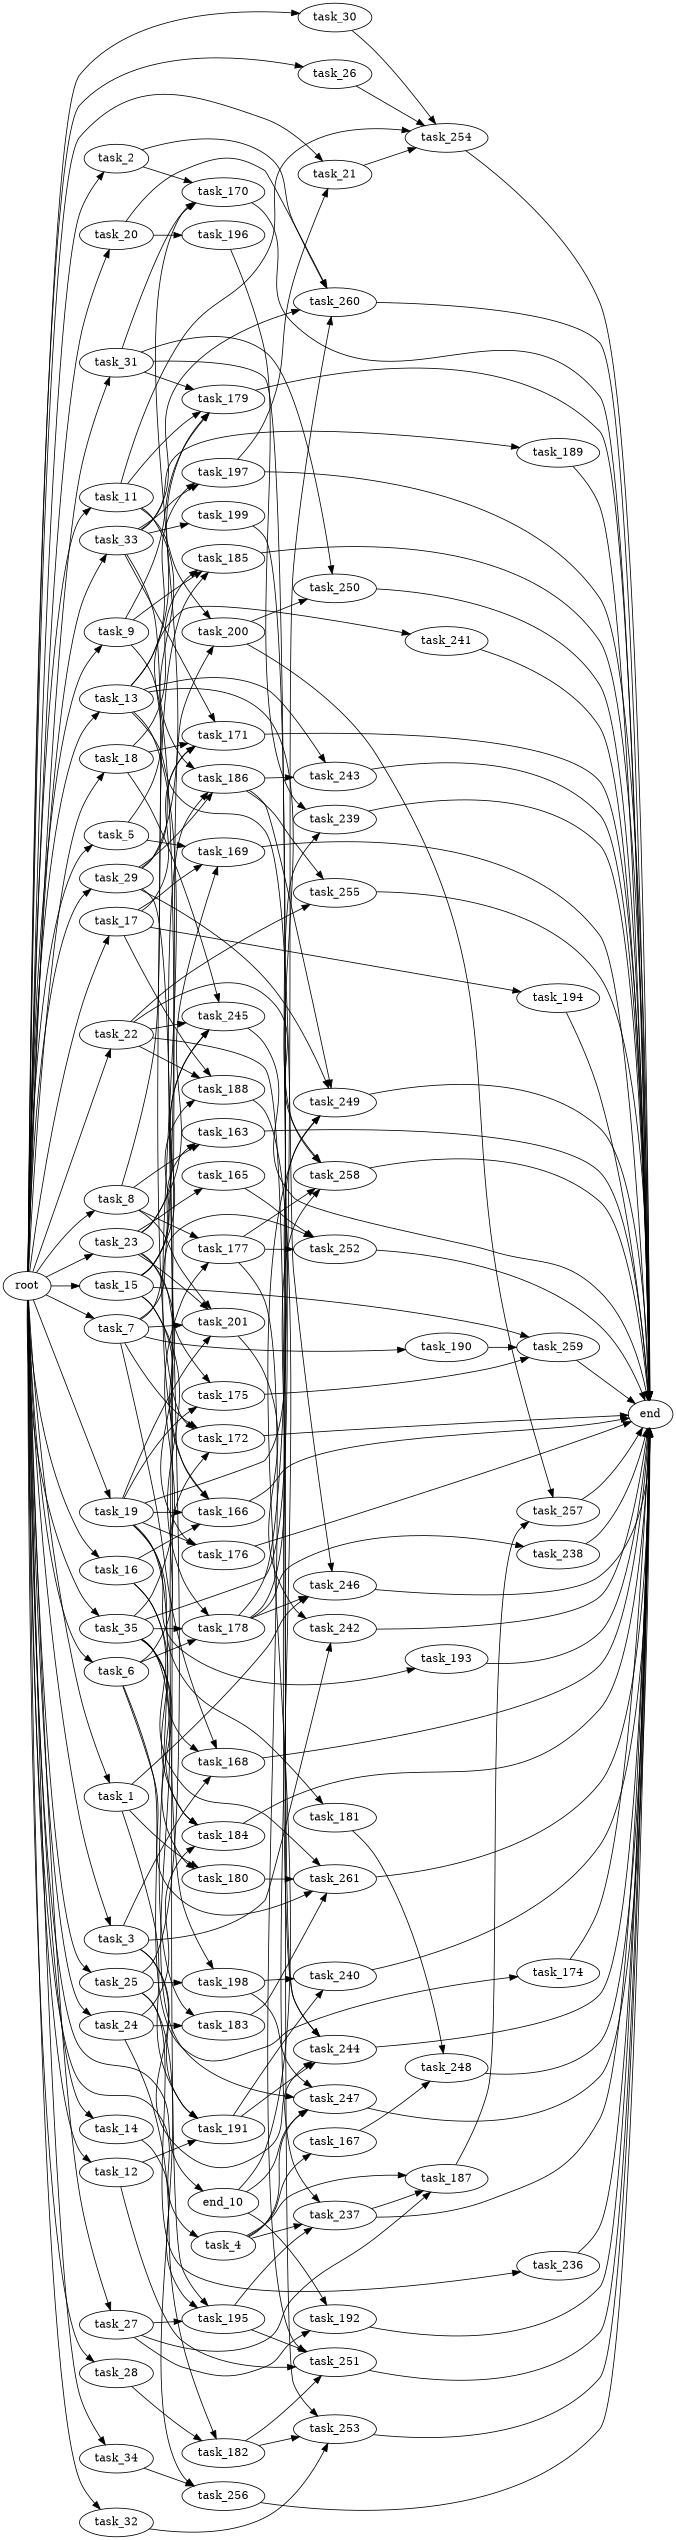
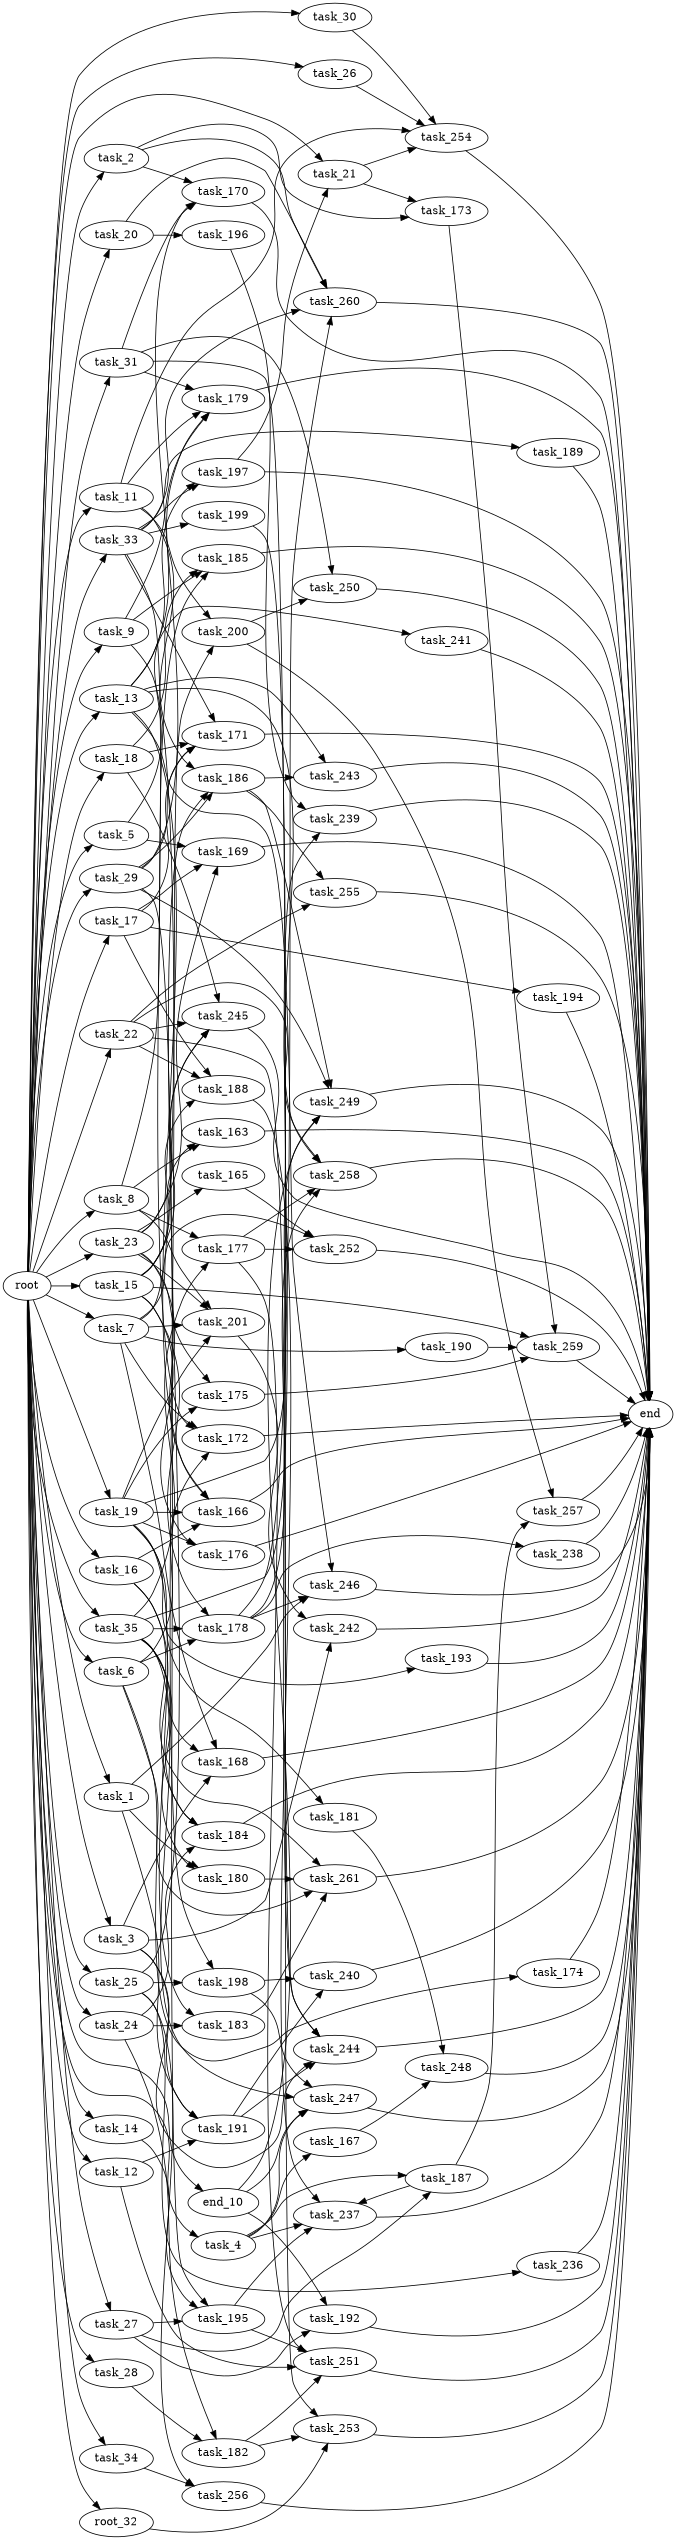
node "task_173": added
edge "task_237" -> "task_187": reversed
node "task_32": label "task_32" -> "root_32"
